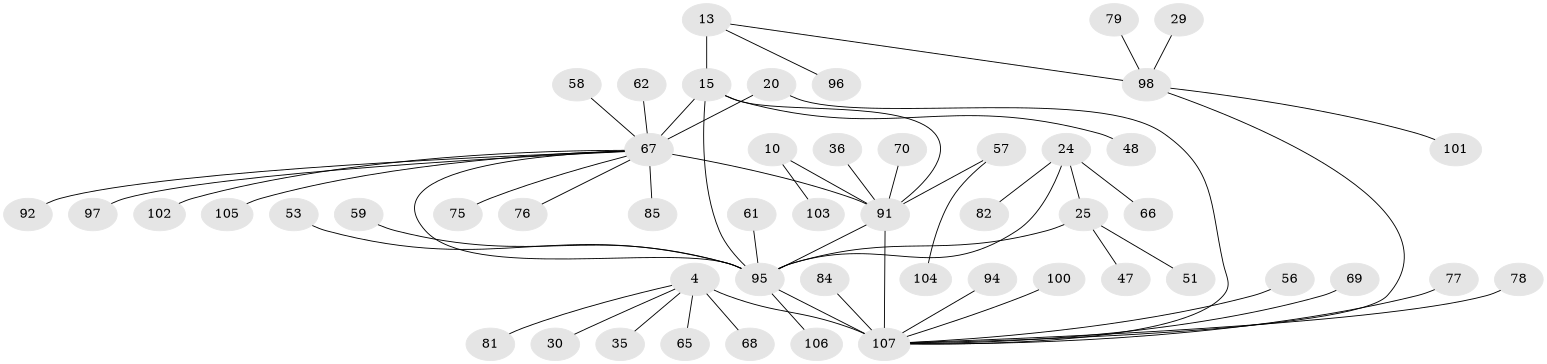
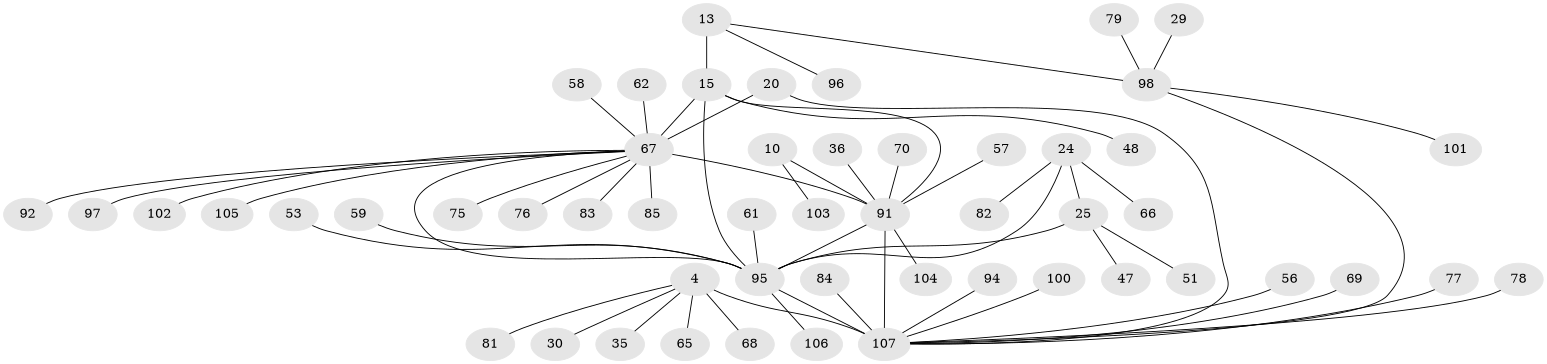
edge "57" -- "104": now "91" -- "104"
node "83": added
